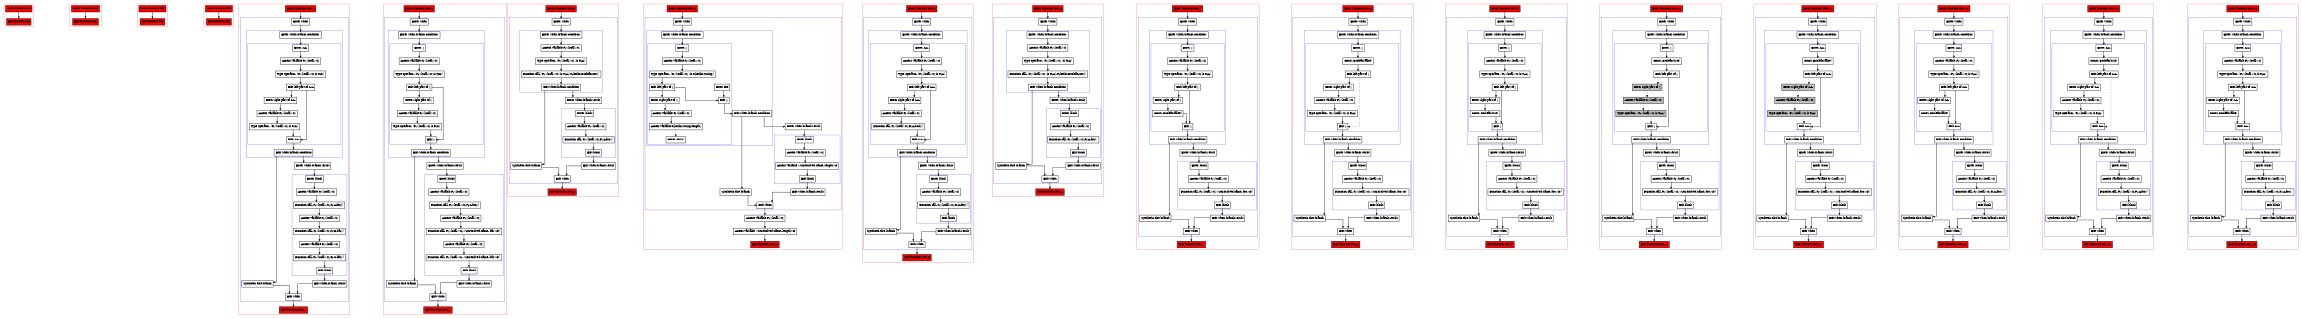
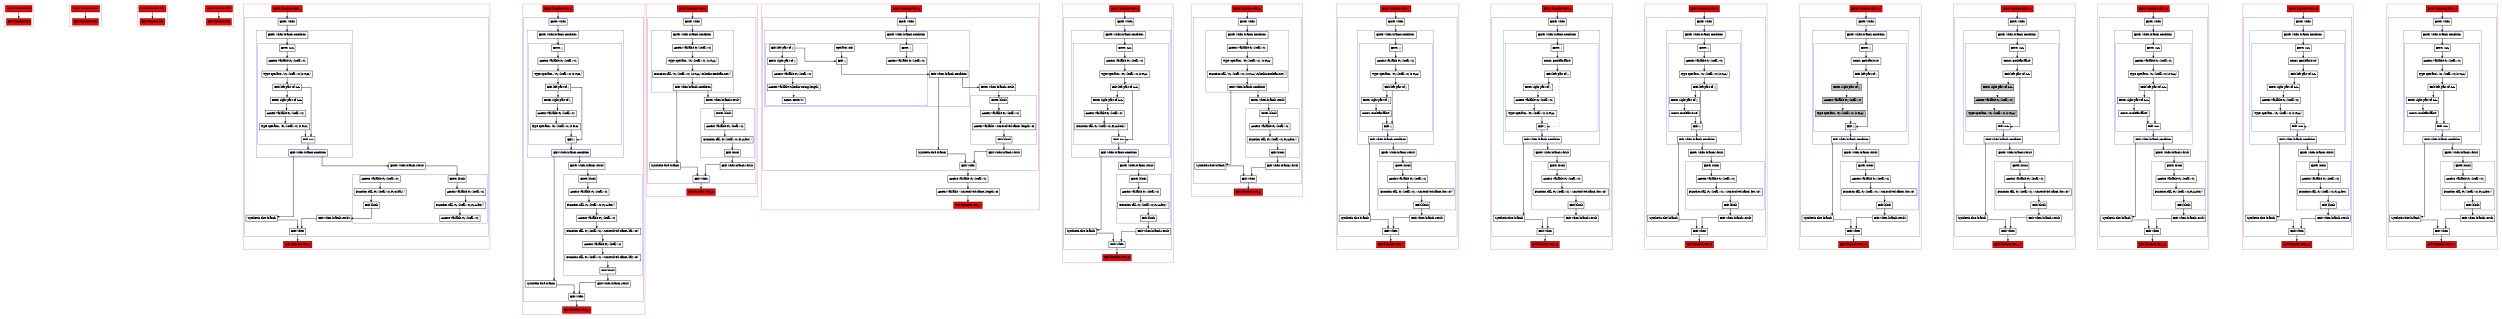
node "Type operator: (R|<local>/x| !is R|kotlin/String|)": removed
node "Enter ==": label "Enter ==" -> "Operator =="
node "Const: Int(0)": label "Const: Int(0)" -> "Const: Enter(0)"
node "Function call: R|<local>/x|.R|/B.bar|()": removed
